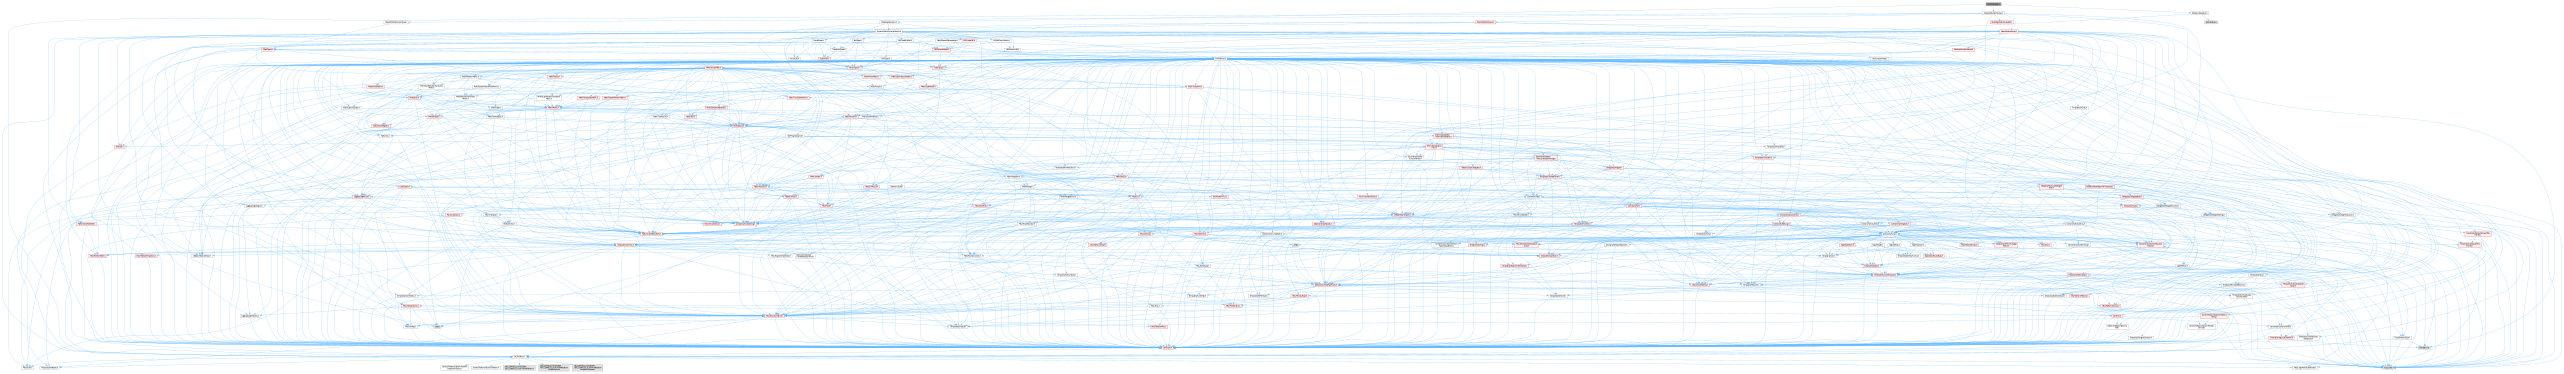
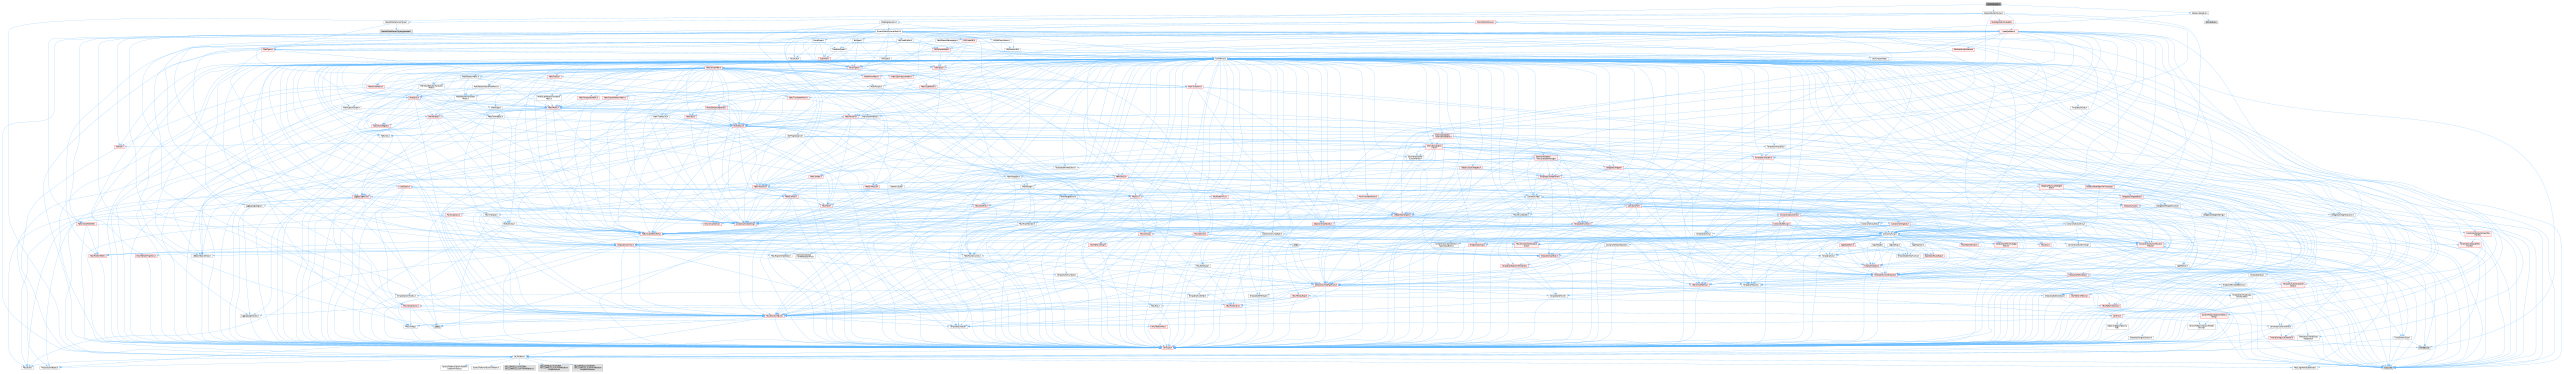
node "SkeletalMeshElementTypes.generated.h": added
node "MeshAttributeArray.h": label "MeshAttributeArray.h" -> "LosesQualifiers.h"
